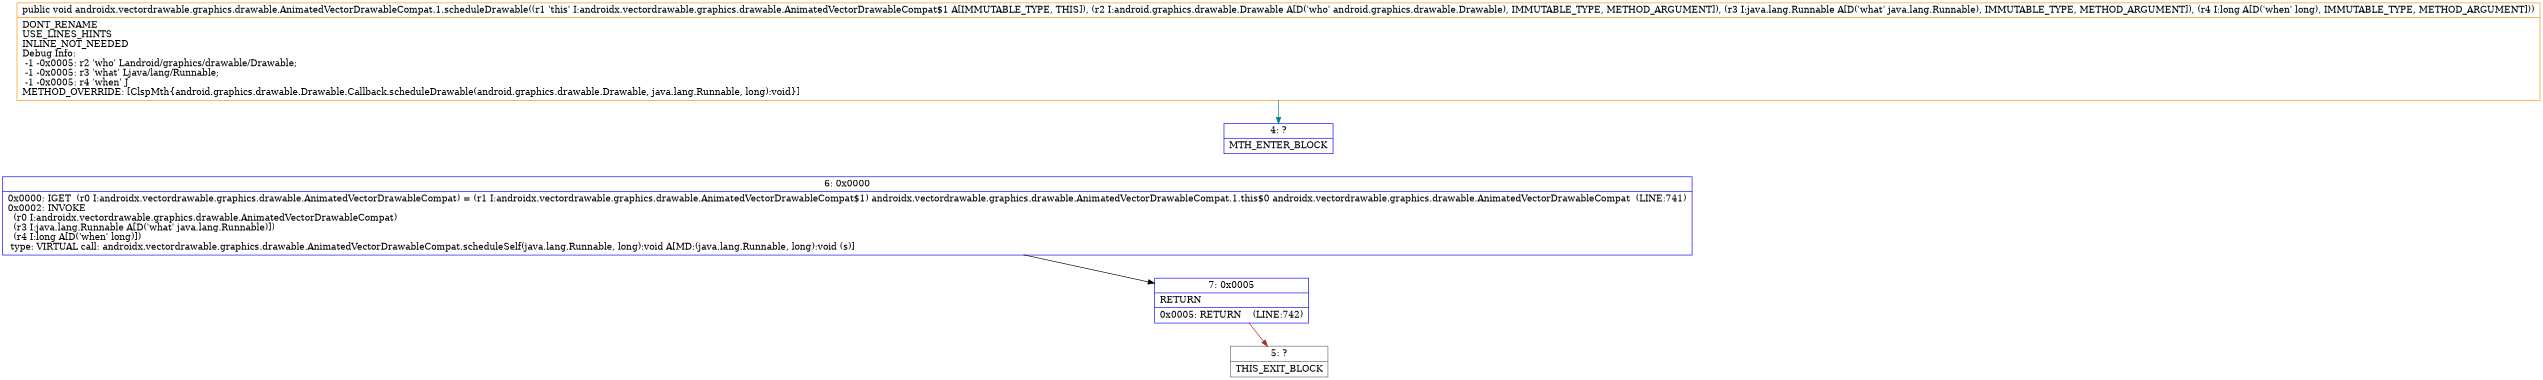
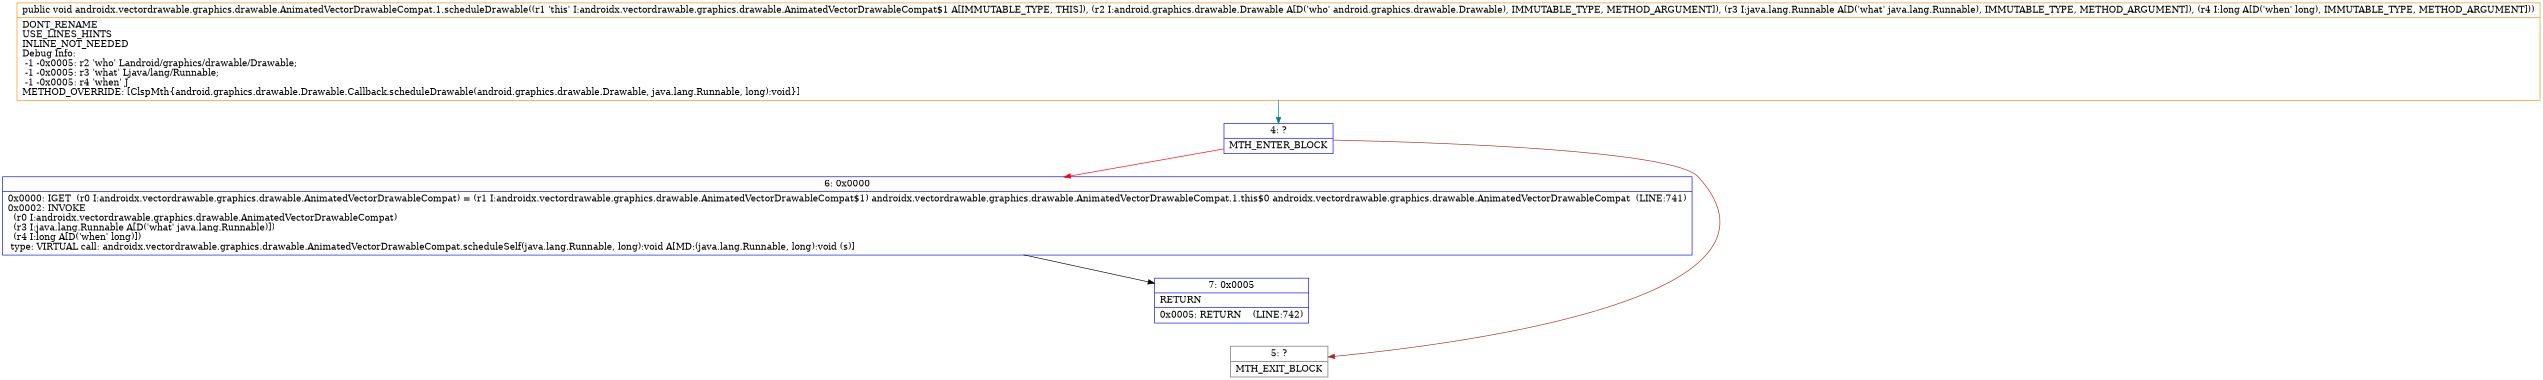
edge "4: ?" -> "6: 0x0000": added
edge "7: 0x0005" -> "5: ?": now "4: ?" -> "5: ?"
node "5: ?": text "THIS_EXIT_BLOCK" -> "MTH_EXIT_BLOCK"
